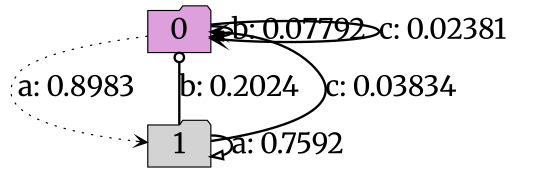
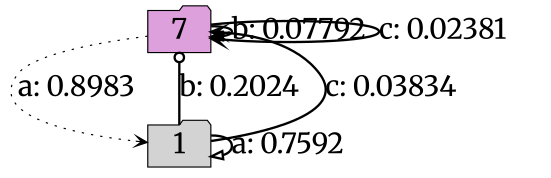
node "0": label "0" -> "7"
